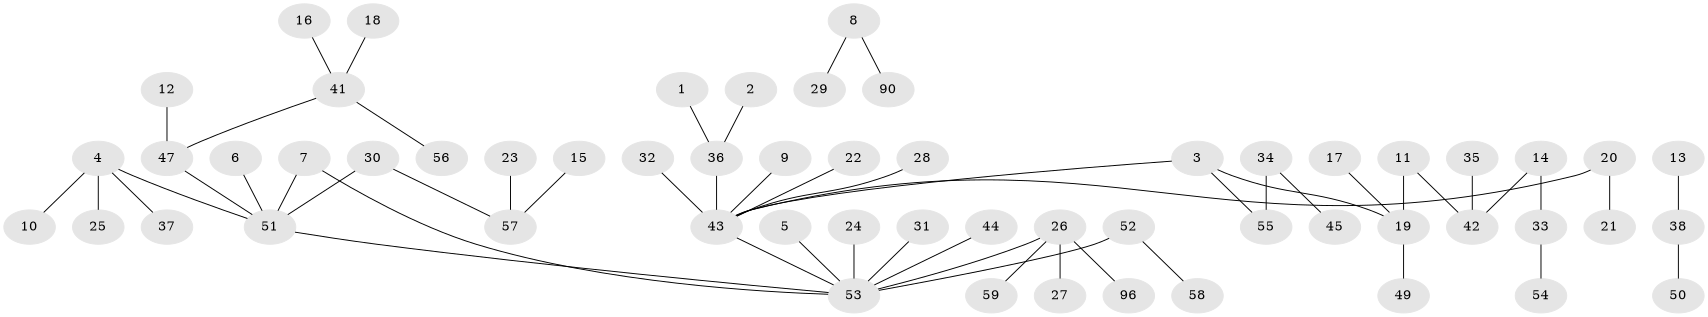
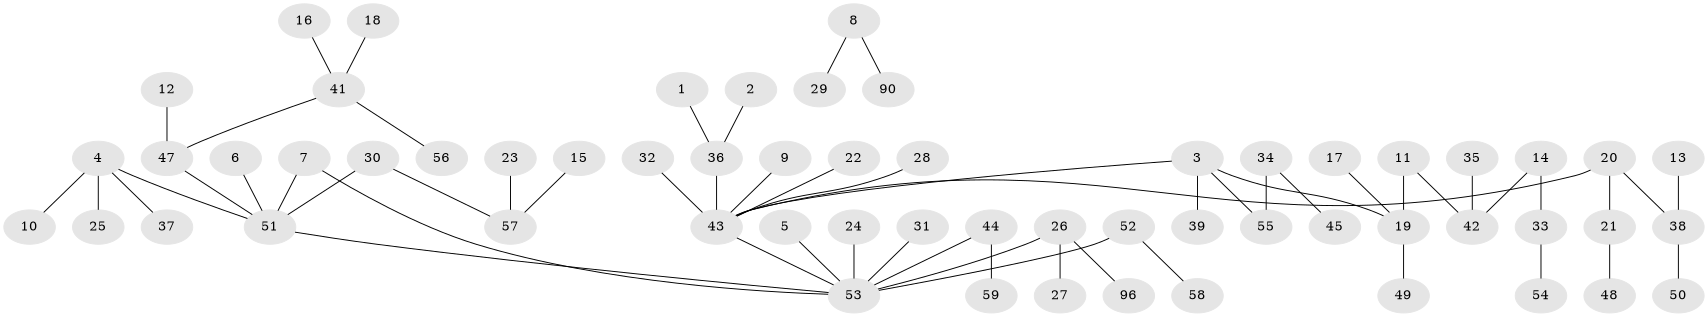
edge "20" -- "38": added
node "39": added
edge "26" -- "59": now "44" -- "59"
node "48": added
